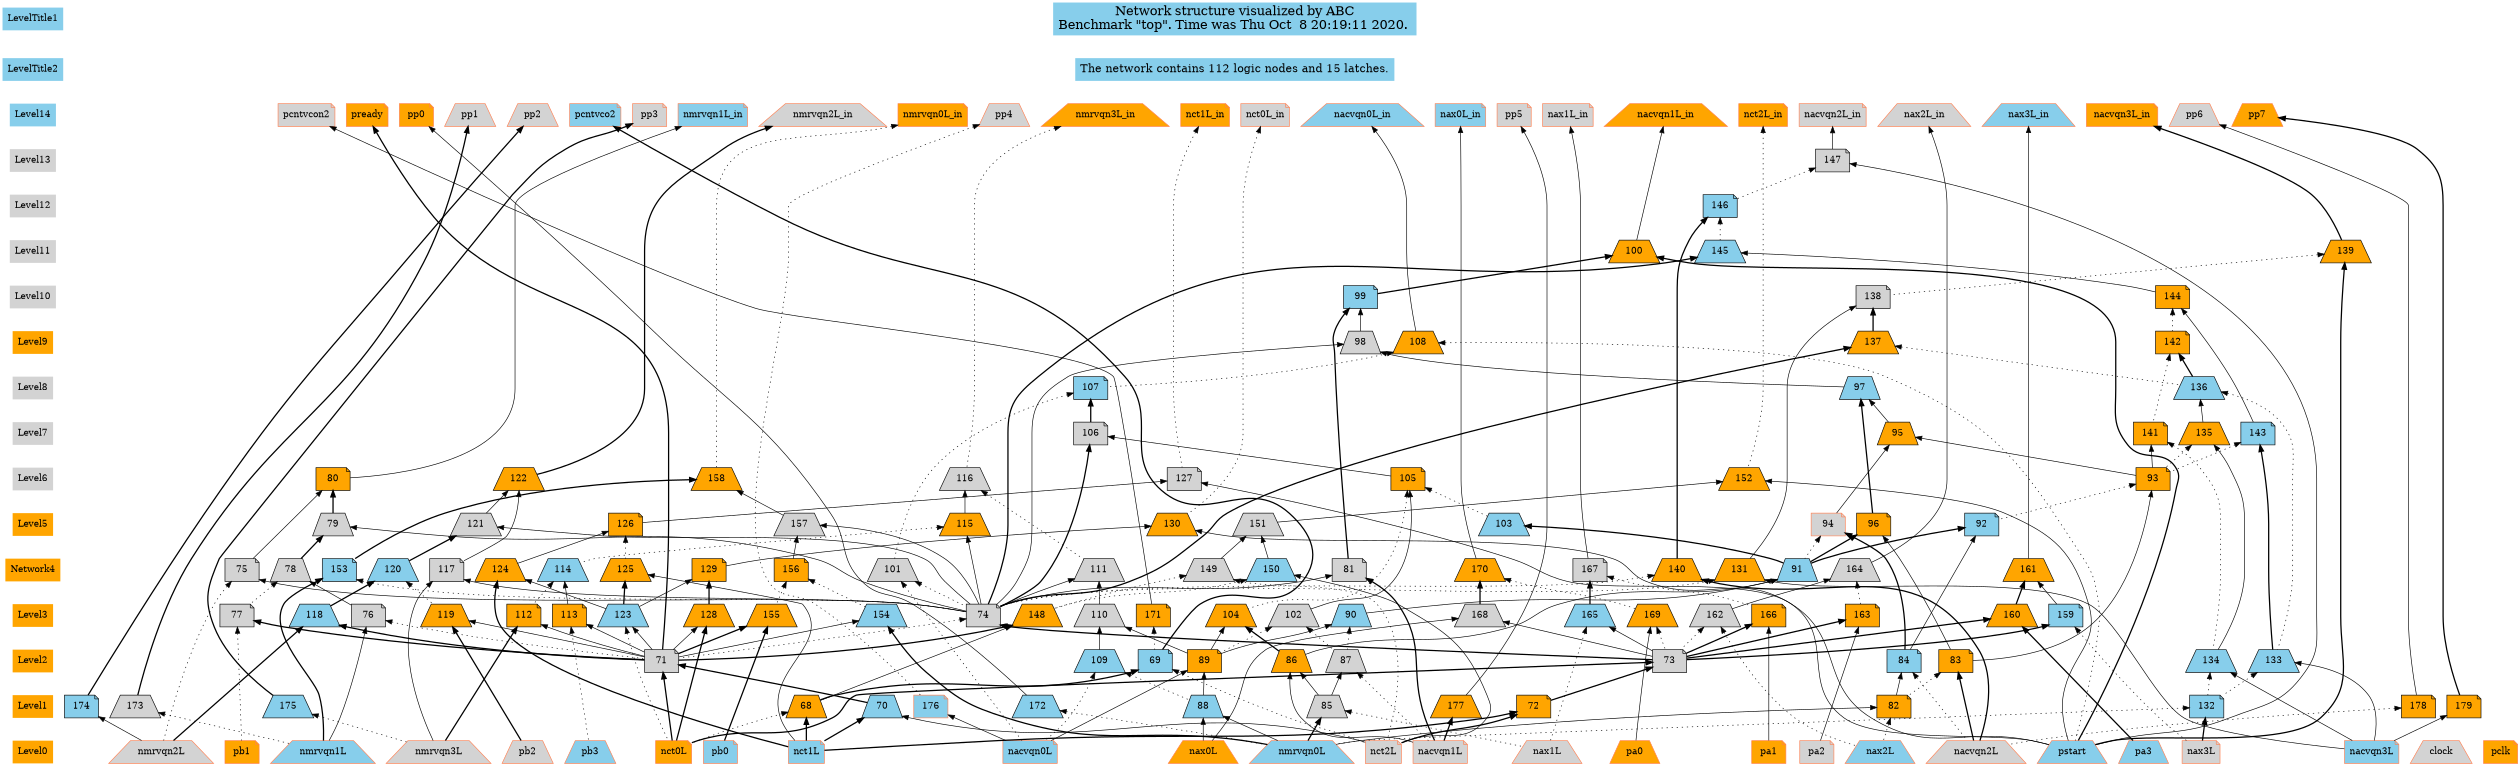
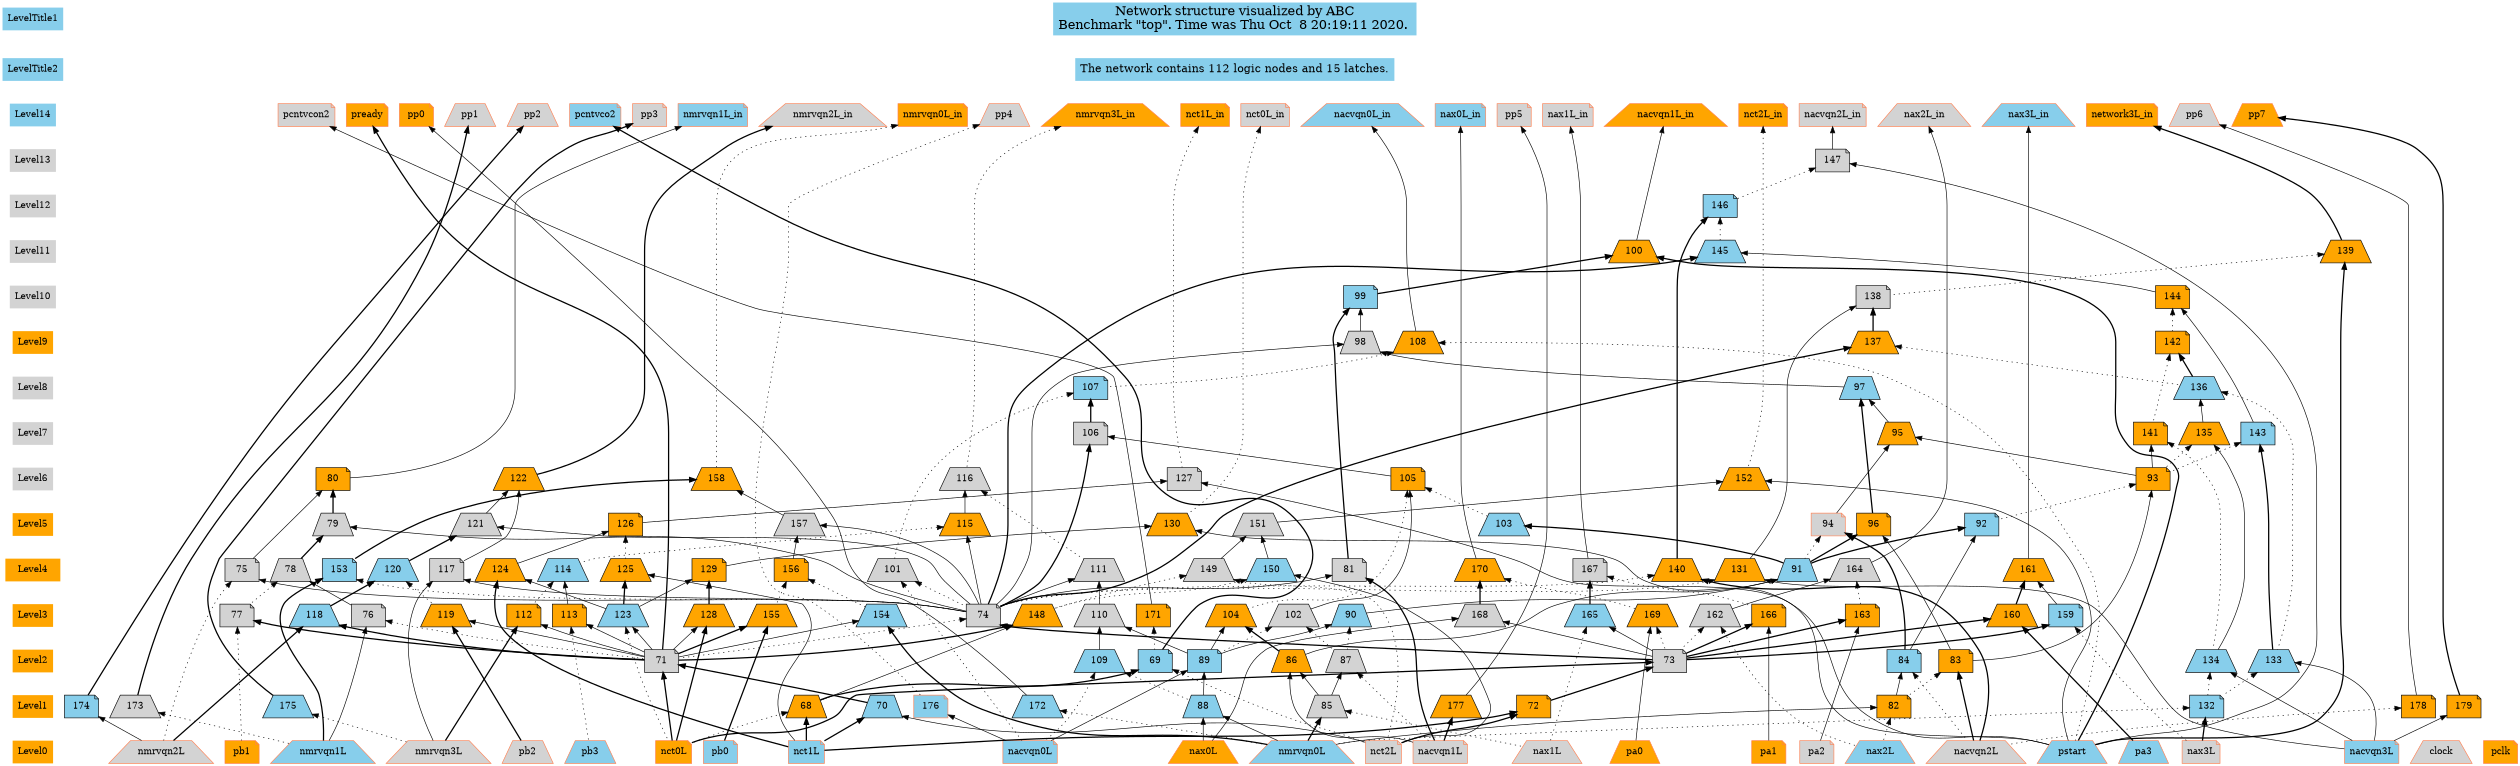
node "nacvqn3L_in": label "nacvqn3L_in" -> "network3L_in"
node "Network4": label "Network4" -> "Level4"
node "89": fillcolor orange -> skyblue
